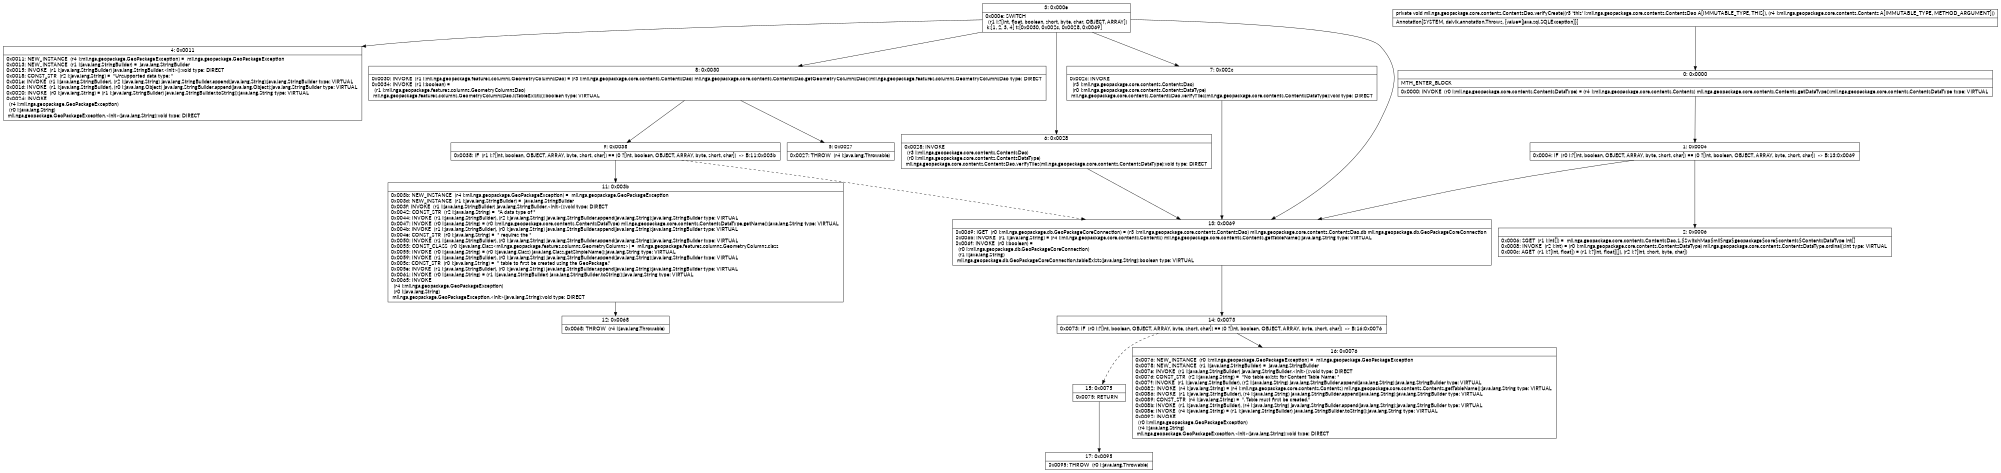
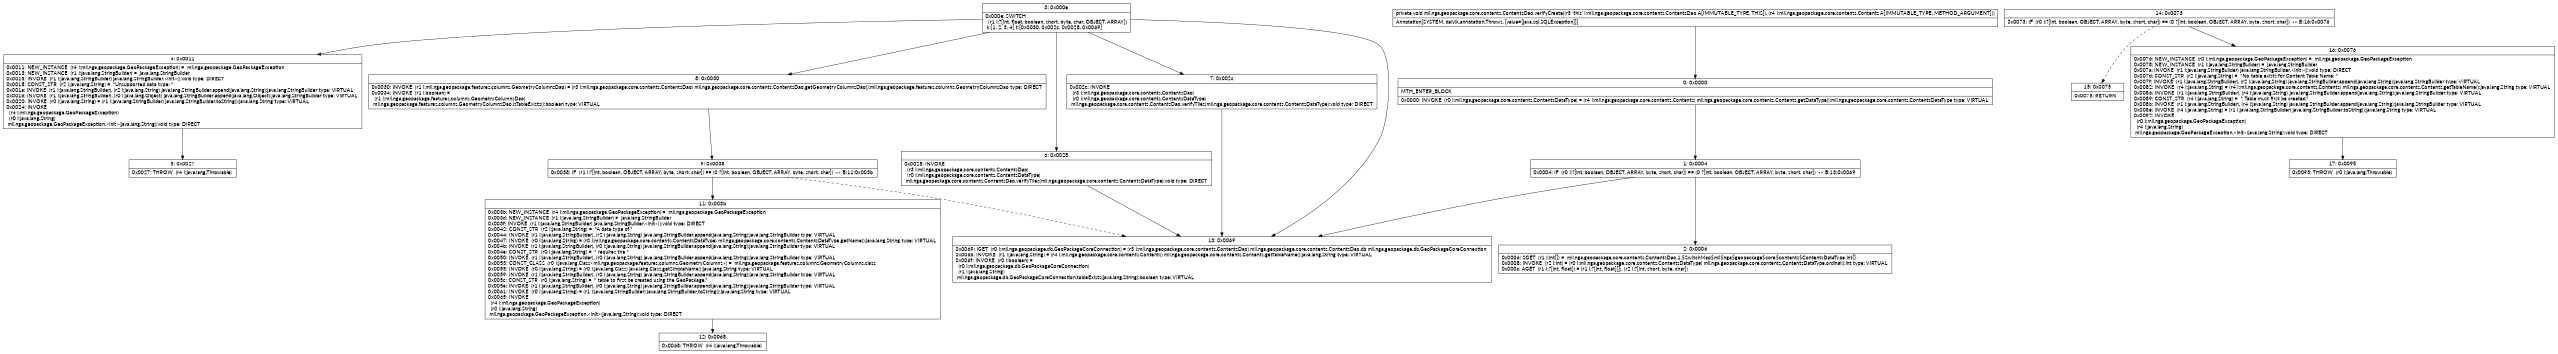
edge "8: 0x0030" -> "5: 0x0027": now "4: 0x0011" -> "5: 0x0027"
edge "13: 0x0069" -> "14: 0x0073": removed
edge "15: 0x0075" -> "17: 0x0095": now "16: 0x0076" -> "17: 0x0095"
